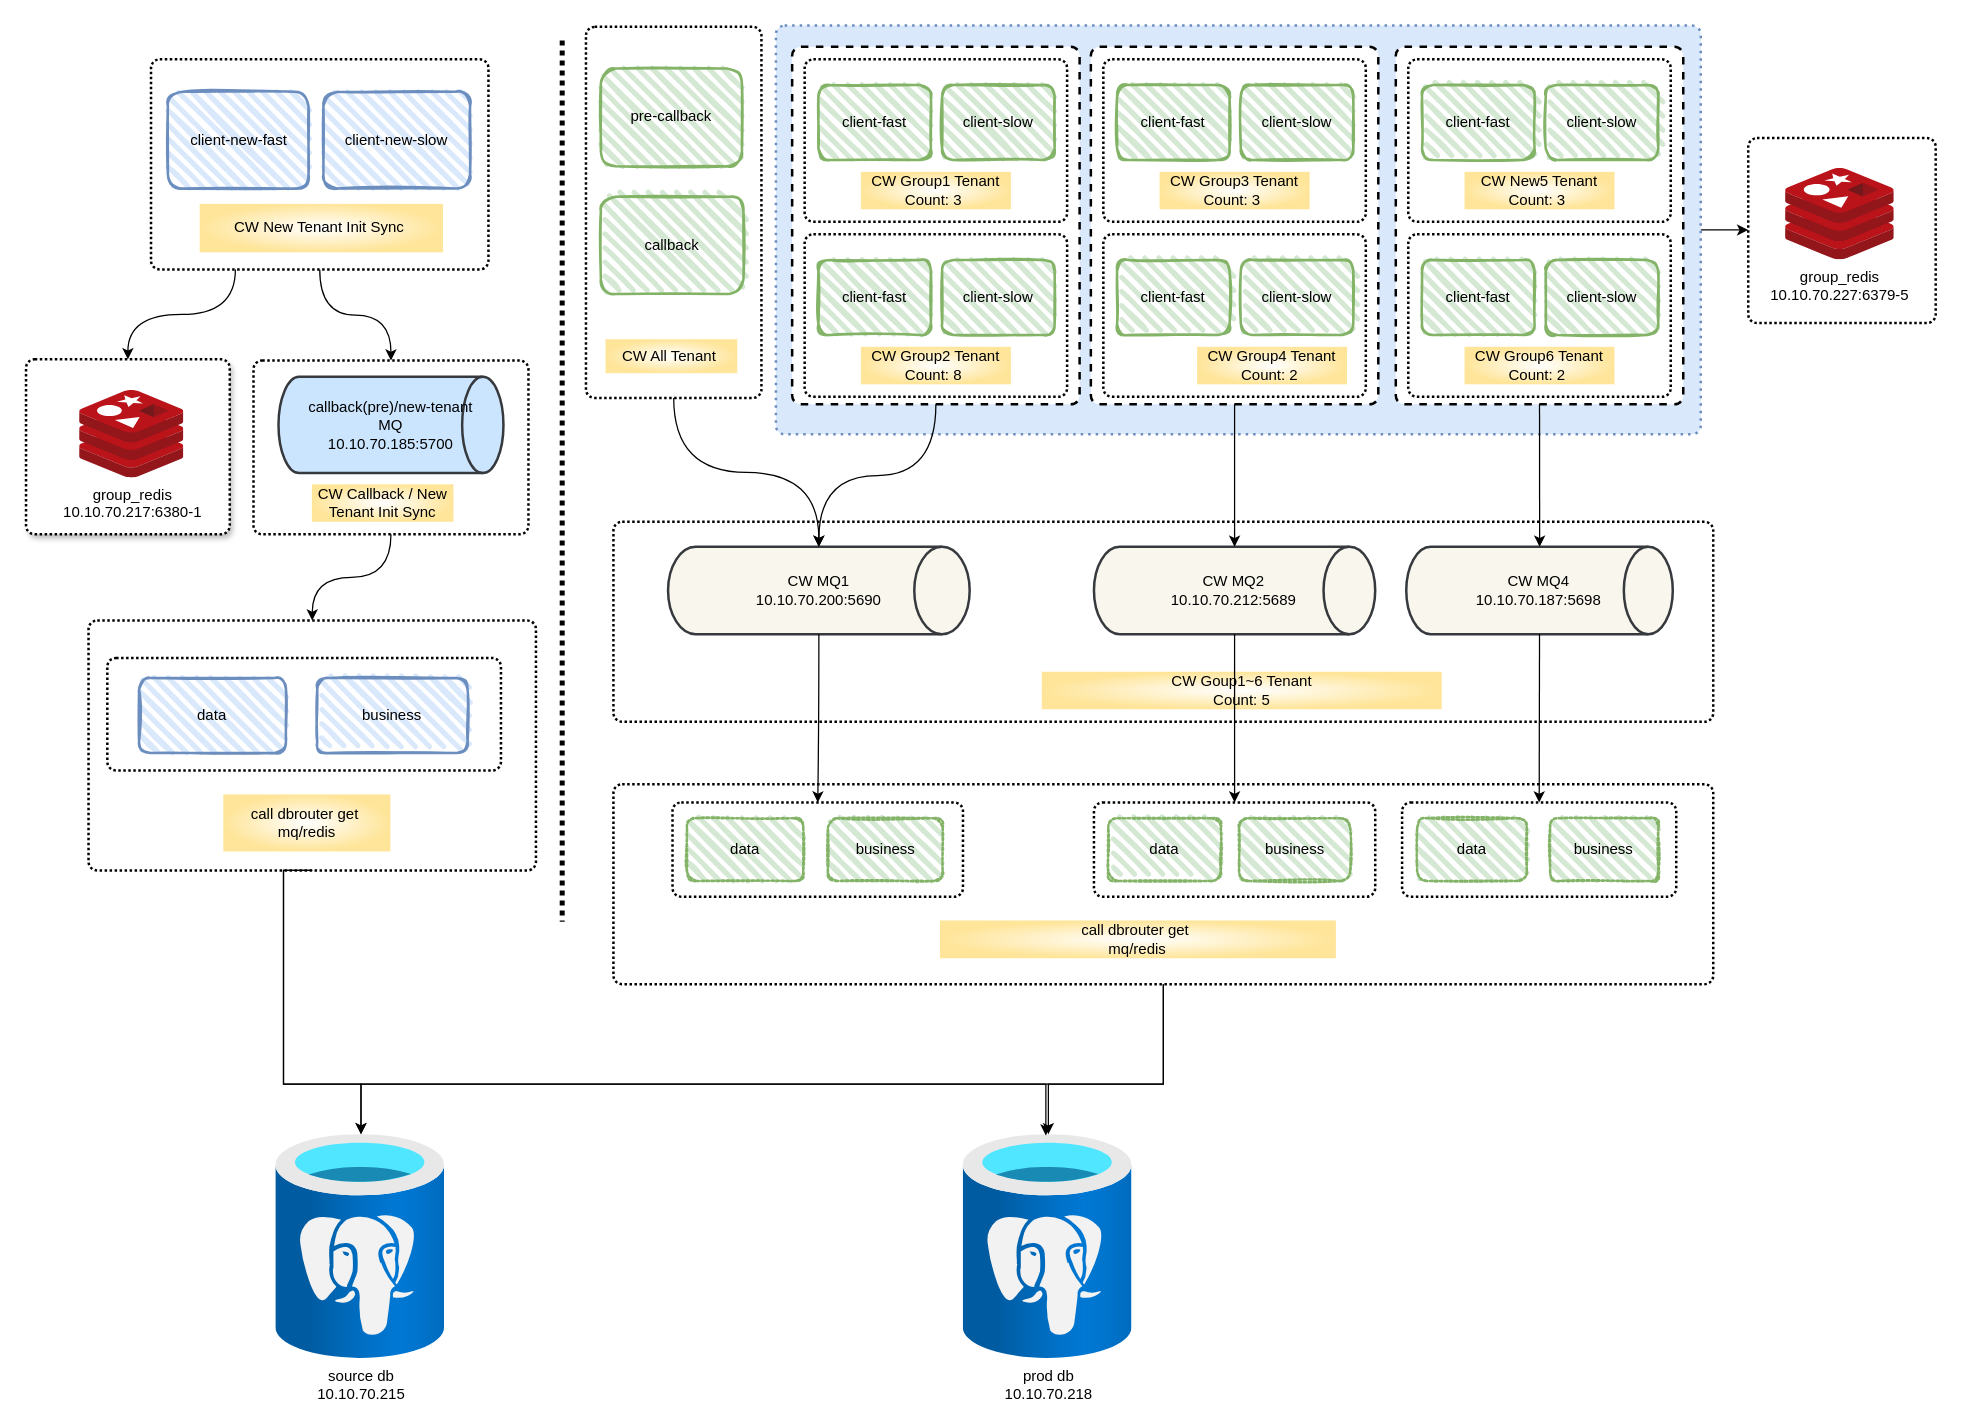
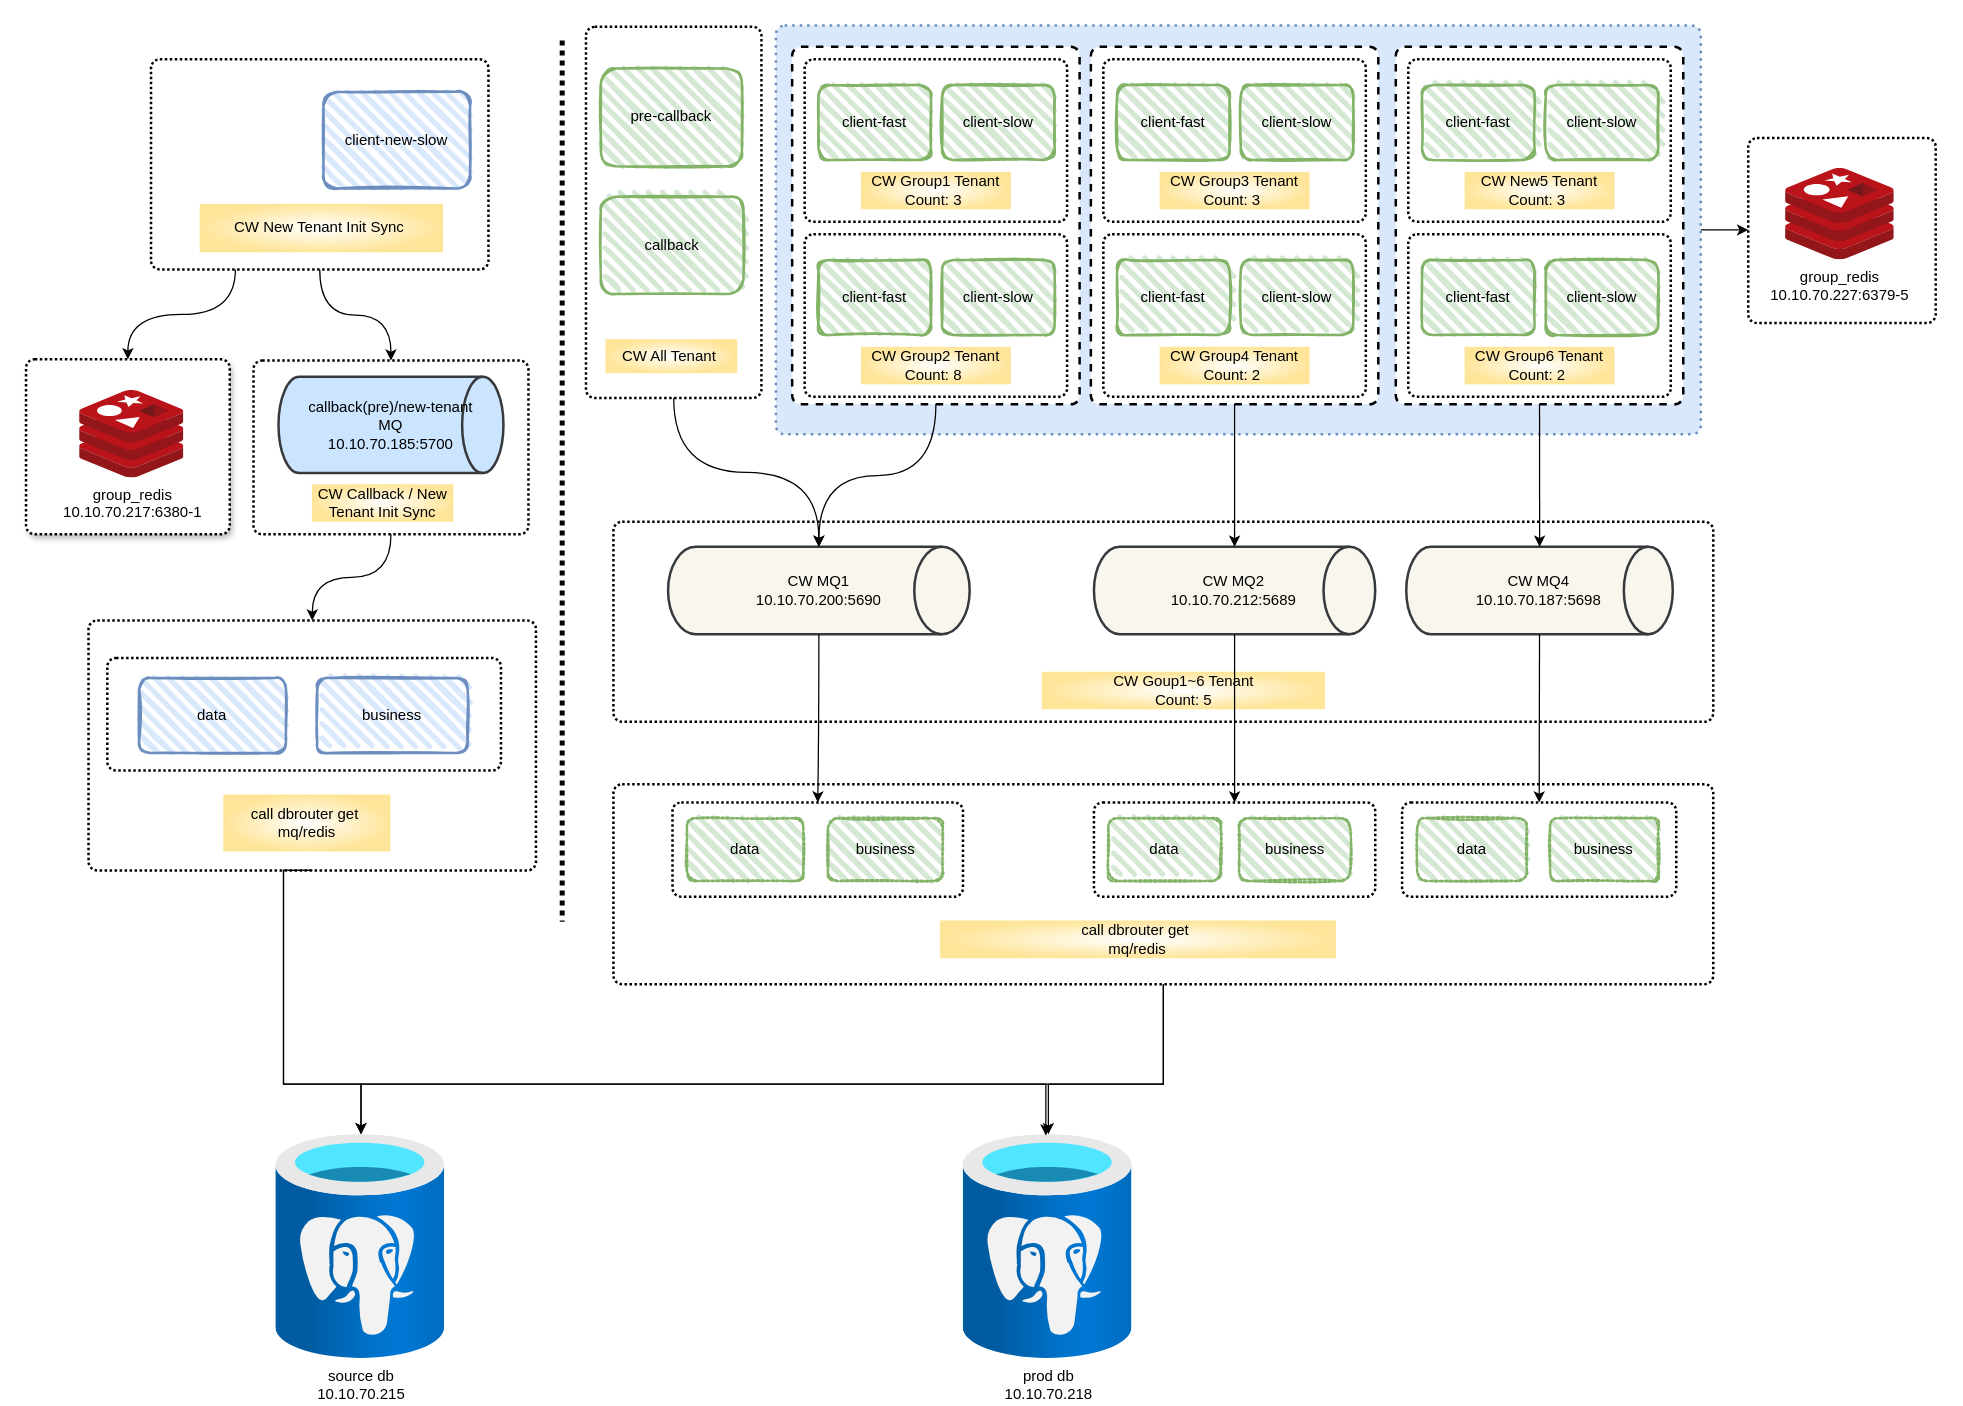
node "client-new-fast": removed
node "CW Group4 Tenant Count: 2": moved (1272, 366) -> (1234, 366)
node "CW Goup1~6 Tenant Count: 5": size 400x38 -> 283x38
